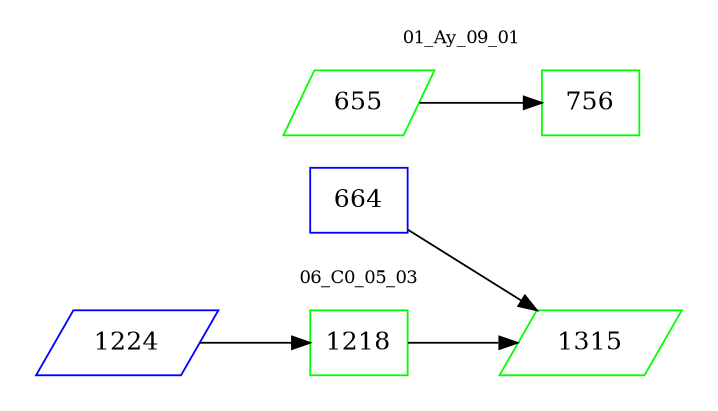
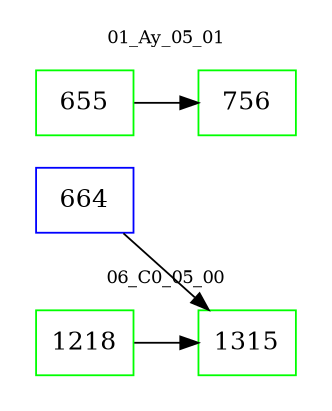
cluster "01_Ay_09_01": label "01_Ay_09_01" -> "01_Ay_05_01"
node "655": shape parallelogram -> box
cluster "06_C0_05_03": label "06_C0_05_03" -> "06_C0_05_00"
node "1224": removed
node "1315": shape parallelogram -> box
